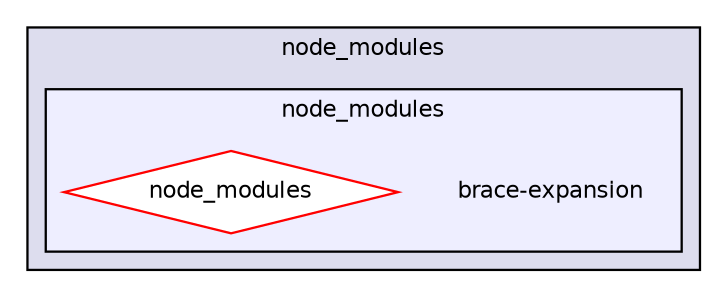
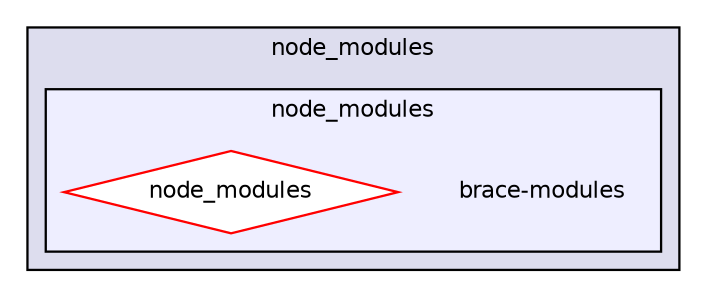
node "brace-expansion": label "brace-expansion" -> "brace-modules"
